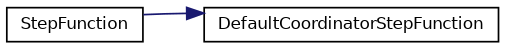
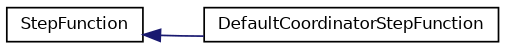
edge "StepFunction" -> "DefaultCoordinatorStepFunction": reversed
